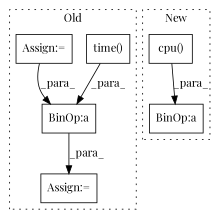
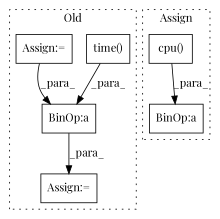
cluster "New": label "New" -> "Assign"
